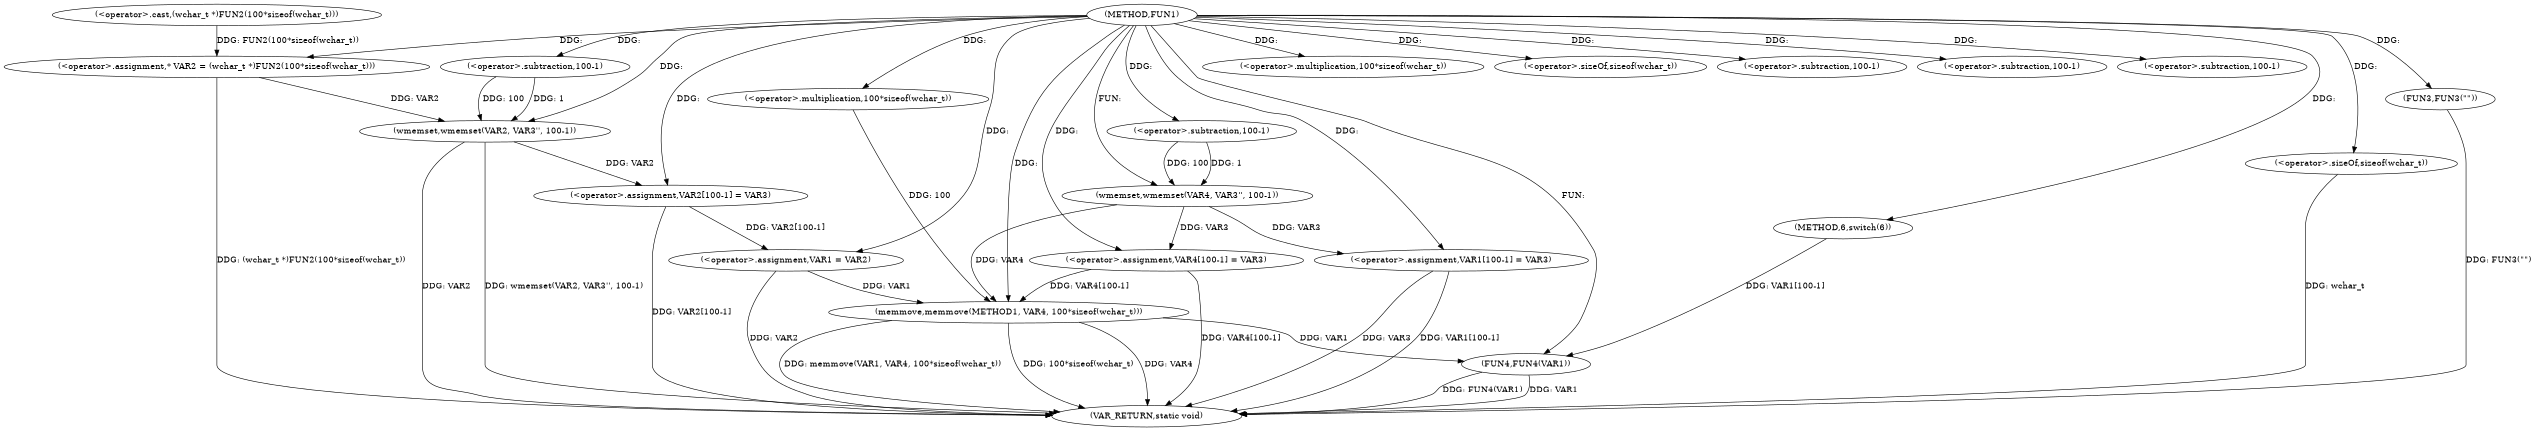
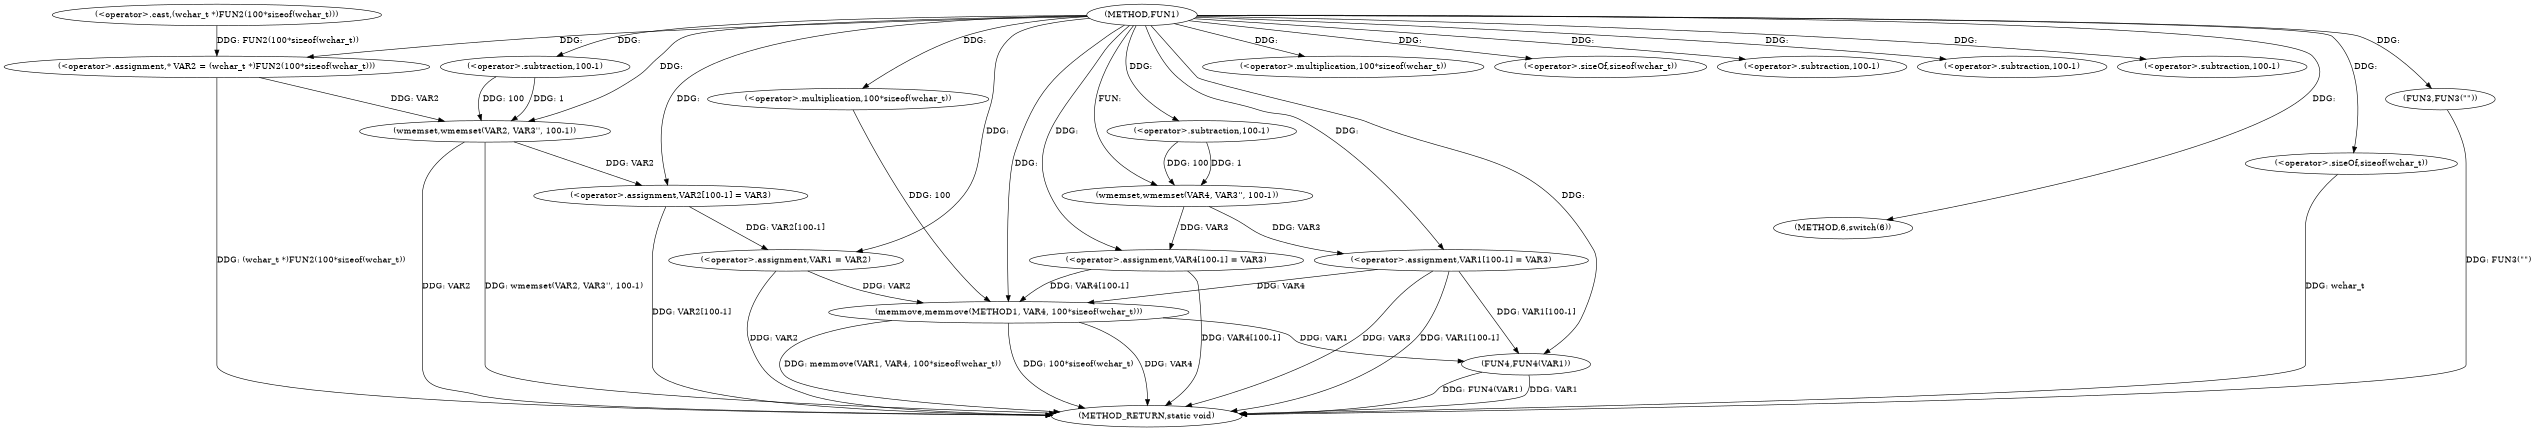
edge "(METHOD,FUN1)" -> "(FUN4,FUN4(VAR1))": label "FUN: " -> "DDG: "
edge "(wmemset,wmemset(VAR4, VAR3'', 100-1))" -> "(memmove,memmove(METHOD1, VAR4, 100*sizeof(wchar_t)))": now "(<operator>.assignment,VAR1[100-1] = VAR3)" -> "(memmove,memmove(METHOD1, VAR4, 100*sizeof(wchar_t)))"
edge "(<operator>.assignment,VAR1 = VAR2)" -> "(memmove,memmove(METHOD1, VAR4, 100*sizeof(wchar_t)))": label "DDG: VAR1" -> "DDG: VAR2"
edge "(METHOD,6,switch(6))" -> "(FUN4,FUN4(VAR1))": now "(<operator>.assignment,VAR1[100-1] = VAR3)" -> "(FUN4,FUN4(VAR1))"
node "(VAR_RETURN,static void)": label "(VAR_RETURN,static void)" -> "(METHOD_RETURN,static void)"
